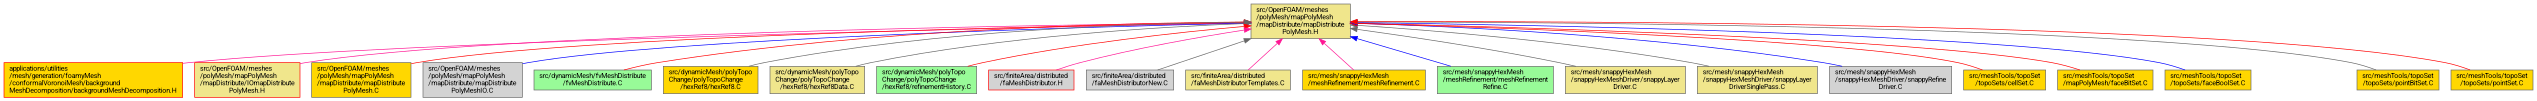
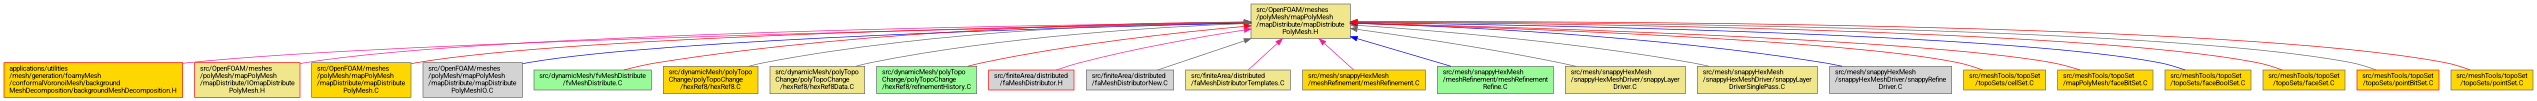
node "src/meshTools/topoSet /topoSets/faceSet.C": added
node "src/meshTools/topoSet /topoSets/pointBitSet.C": color grey40 -> red
